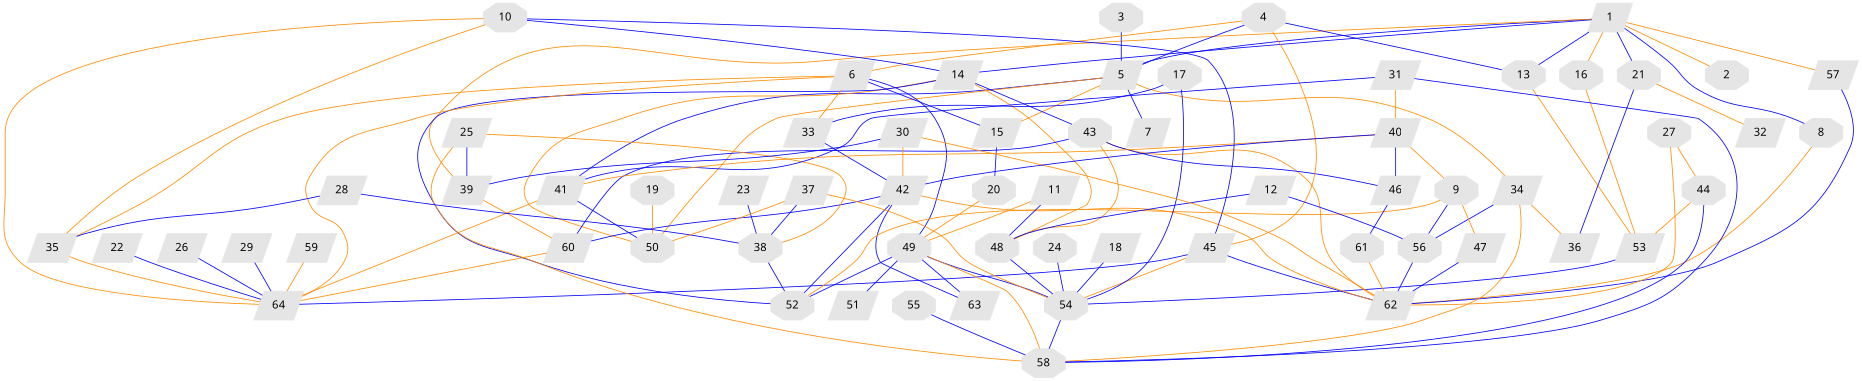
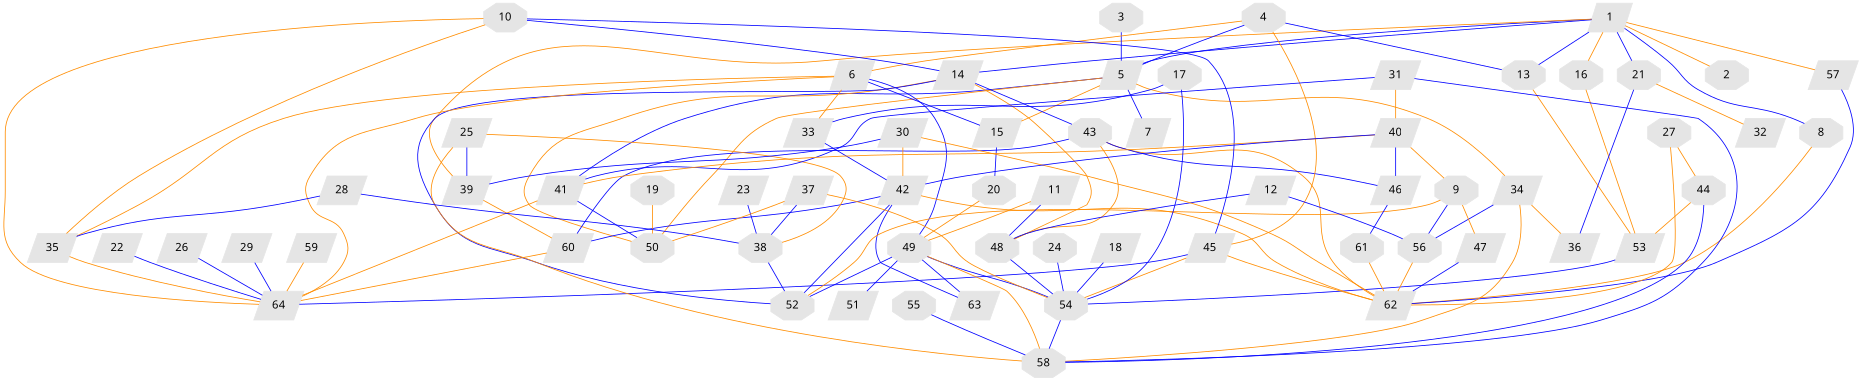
edge "56" -- "62": color blue -> darkorange
edge "45" -- "62": color blue -> darkorange
